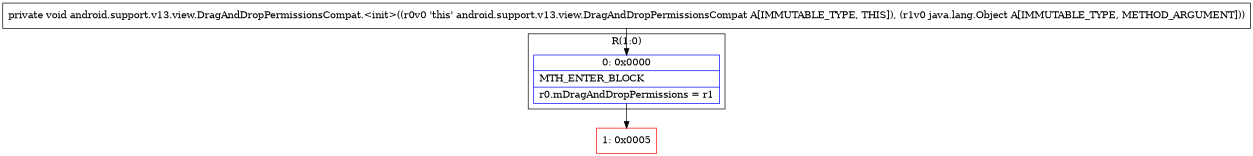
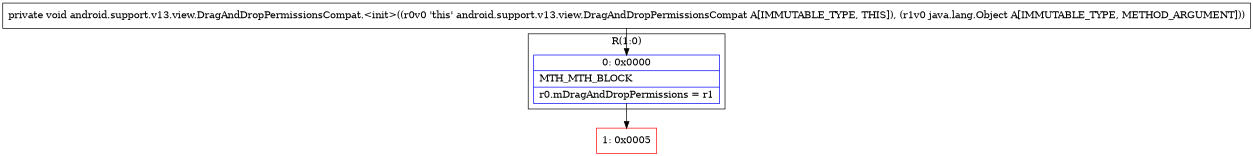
node "0: 0x0000": text "MTH_ENTER_BLOCK" -> "MTH_MTH_BLOCK"
